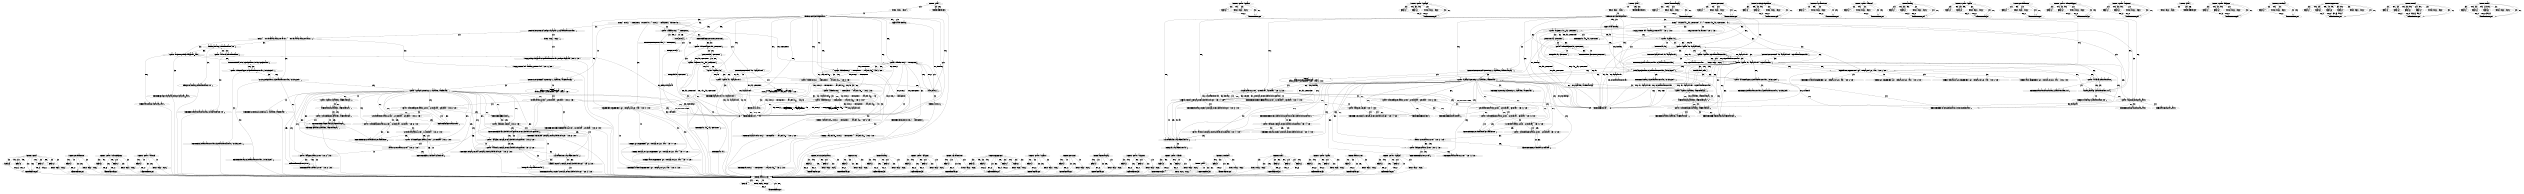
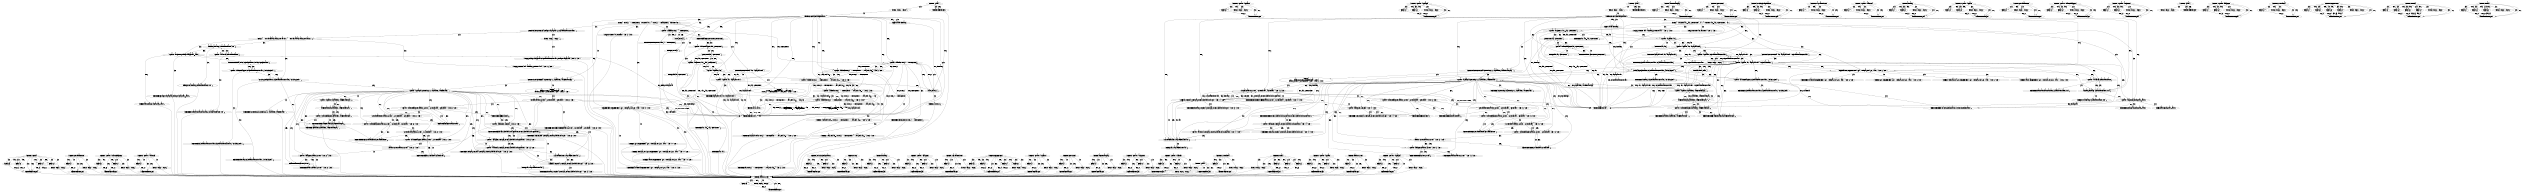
node "<(LOCAL,Document* doc: Document*)<SUB>3</SUB>>": added
